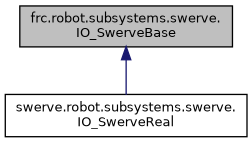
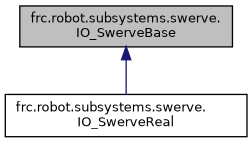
node "swerve.robot.subsystems.swerve. IO_SwerveReal": label "swerve.robot.subsystems.swerve. IO_SwerveReal" -> "frc.robot.subsystems.swerve. IO_SwerveReal"
